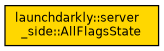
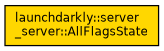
node "launchdarkly::server _side::AllFlagsState": label "launchdarkly::server _side::AllFlagsState" -> "launchdarkly::server _server::AllFlagsState"
